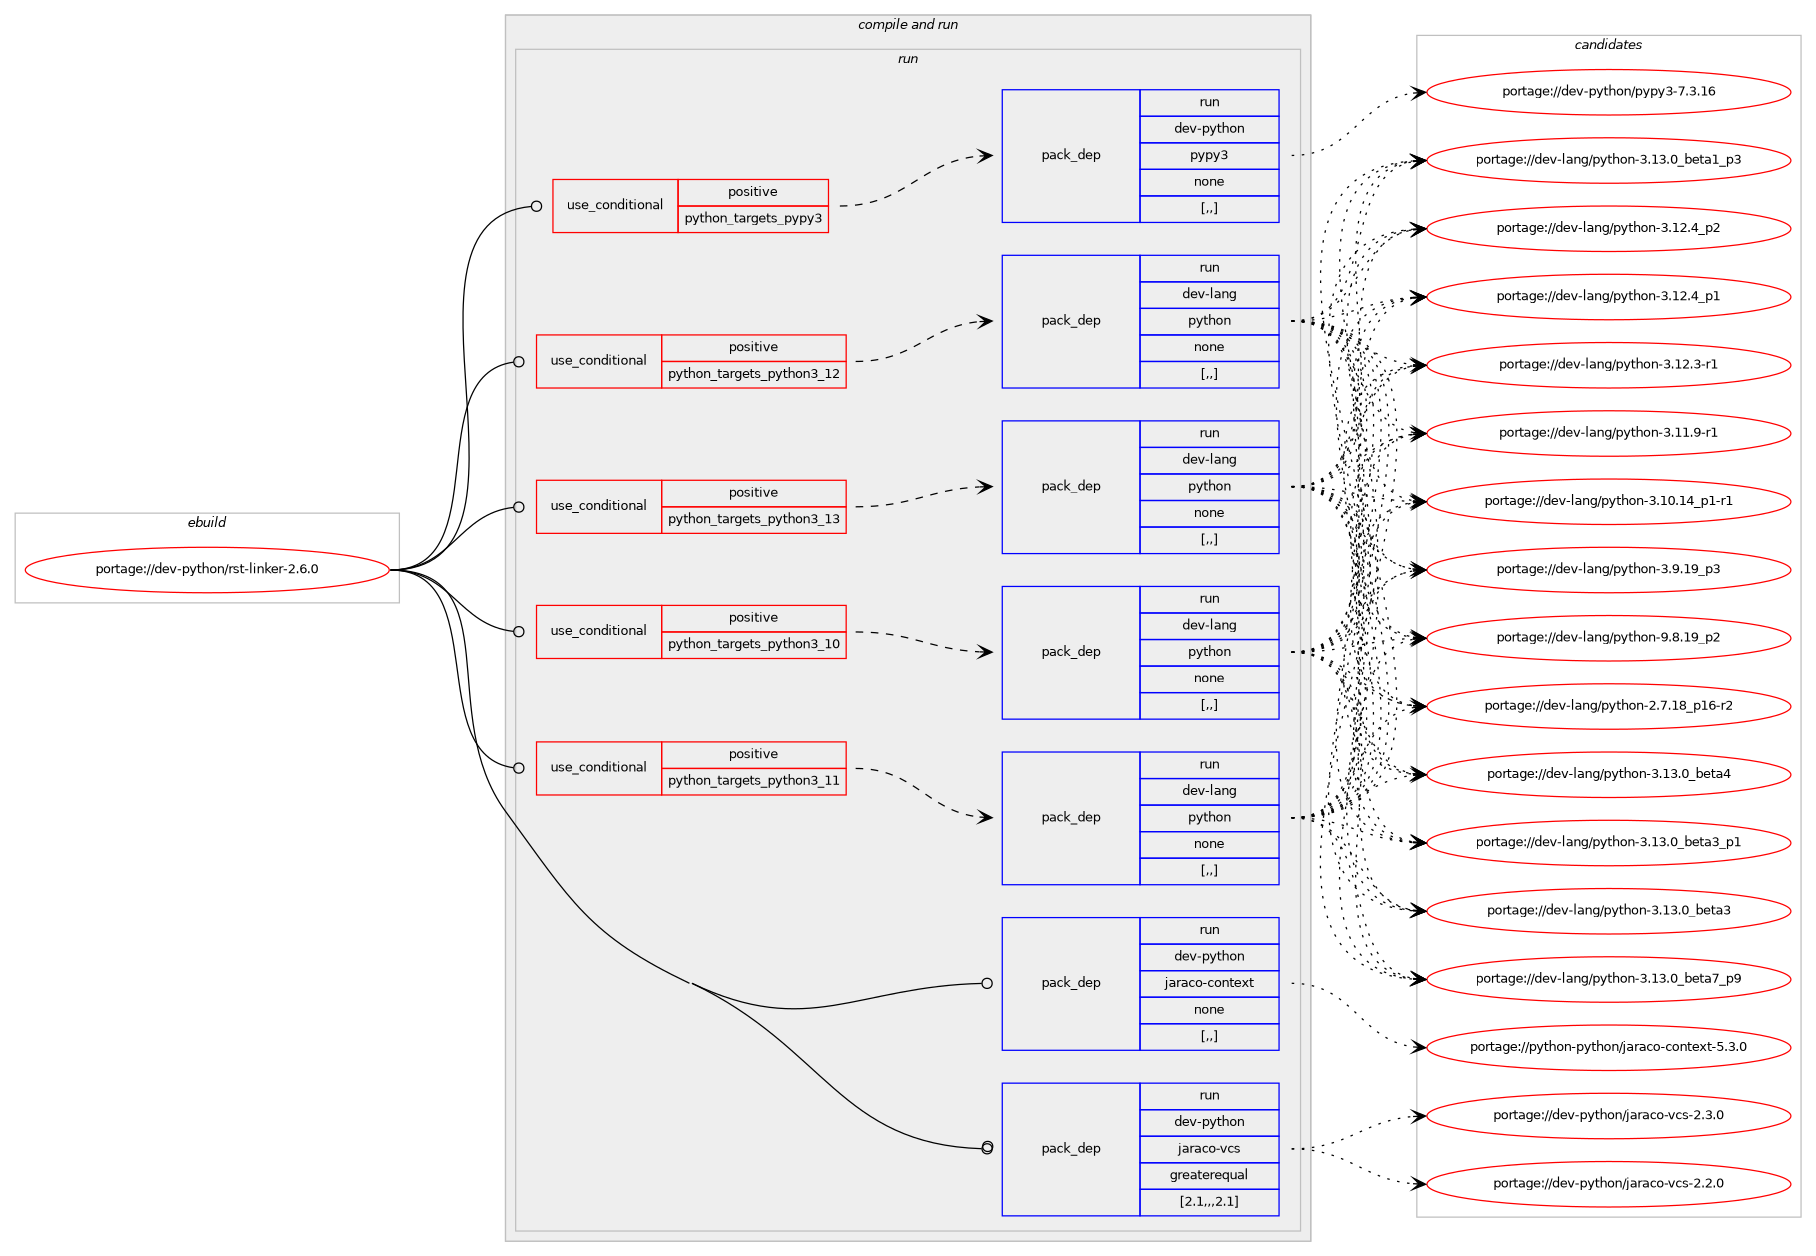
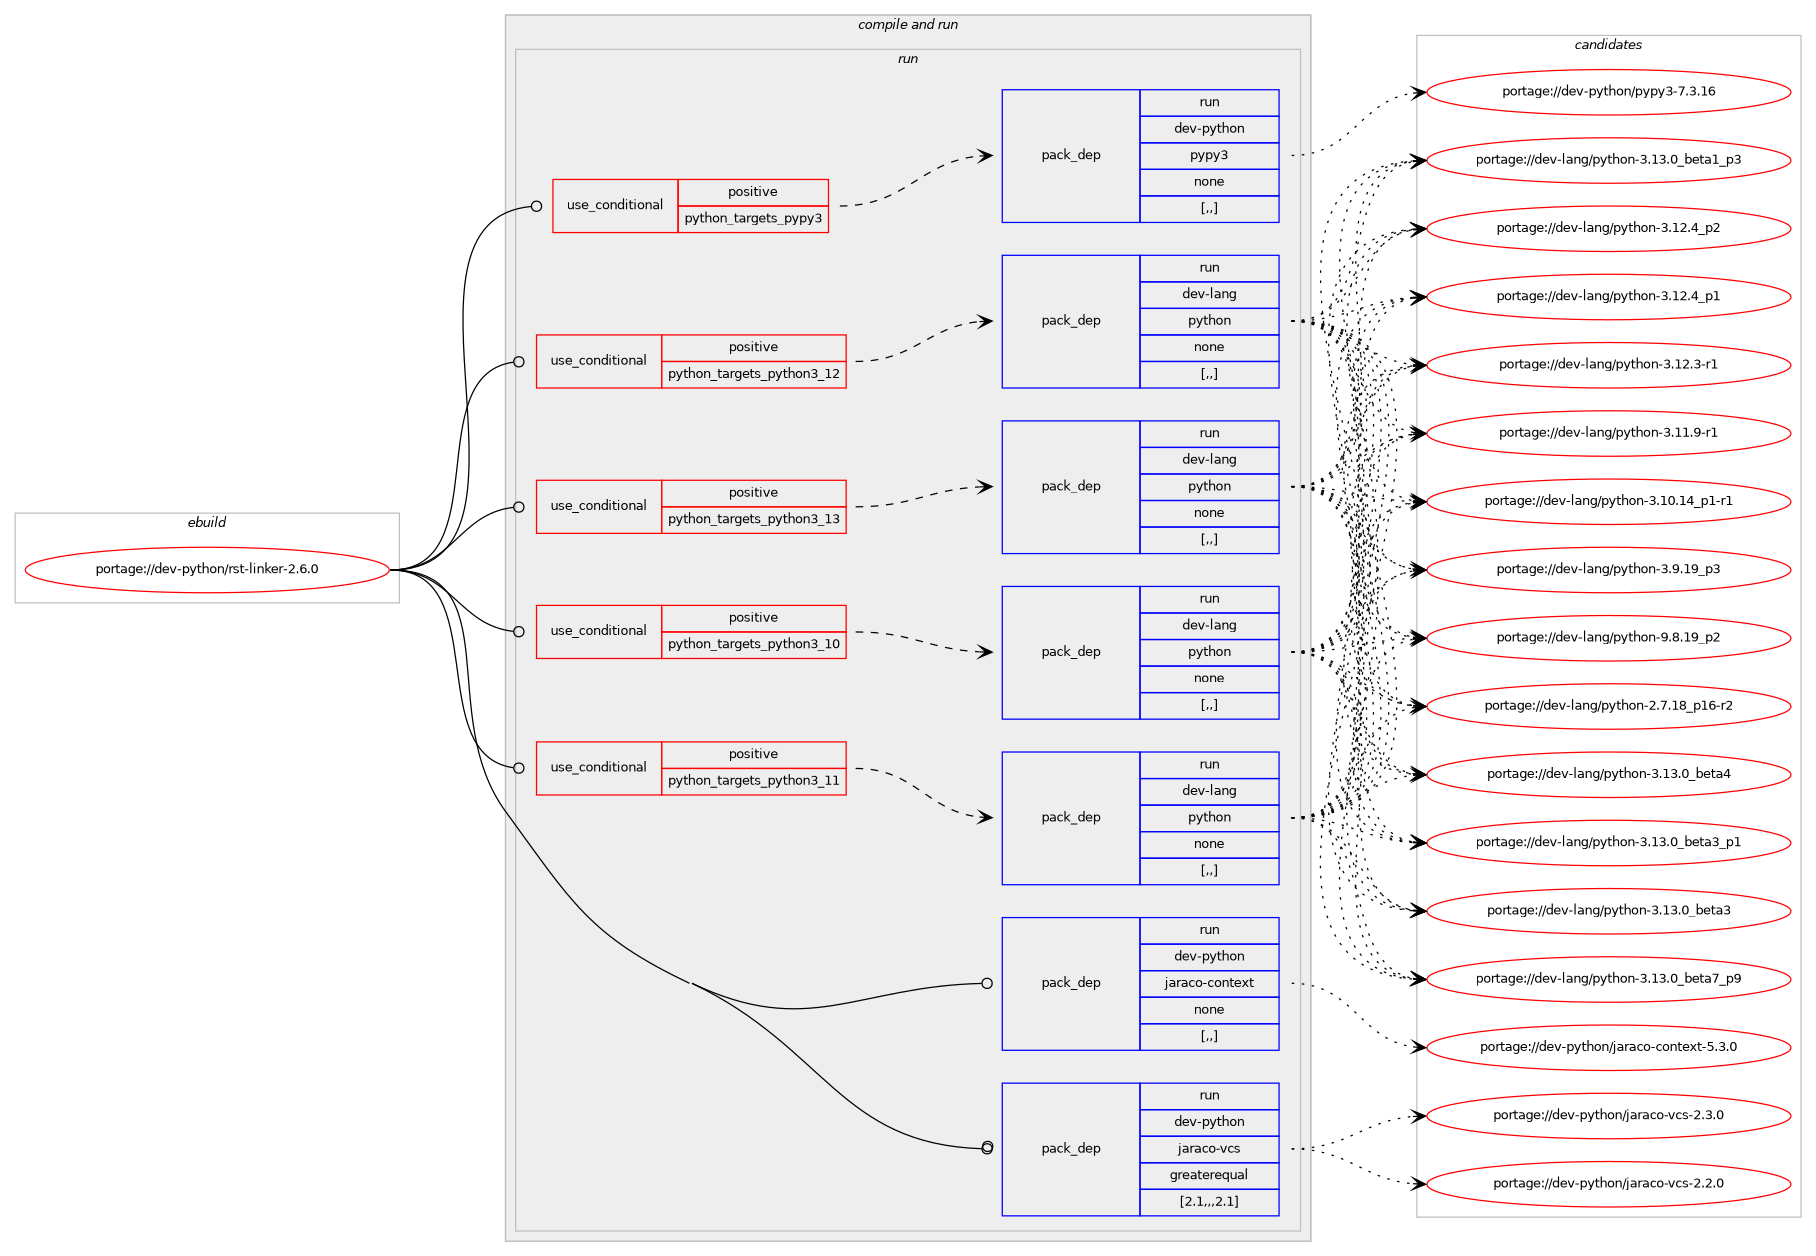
node "portage://python-python/jaraco-context-5.3.0": label "portage://python-python/jaraco-context-5.3.0" -> "portage://dev-python/jaraco-context-5.3.0"
